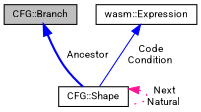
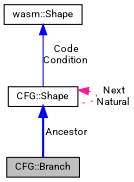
node "wasm::Expression": label "wasm::Expression" -> "wasm::Shape"
edge "CFG::Shape" -> "CFG::Branch": reversed
